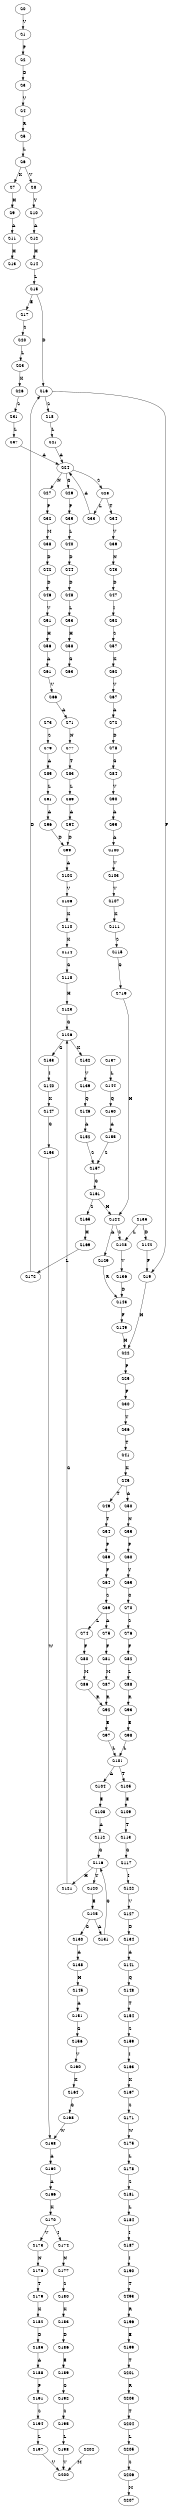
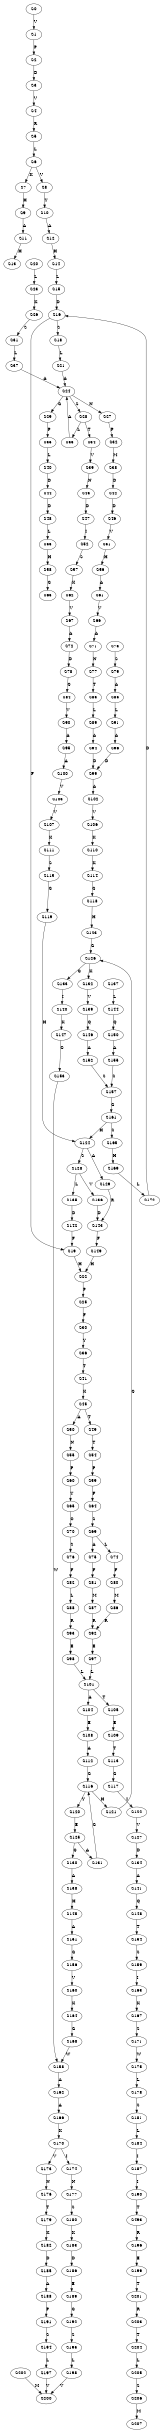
node "S17": removed
node "S719": label "S719" -> "S119"
edge "S135" -> "S128": reversed
